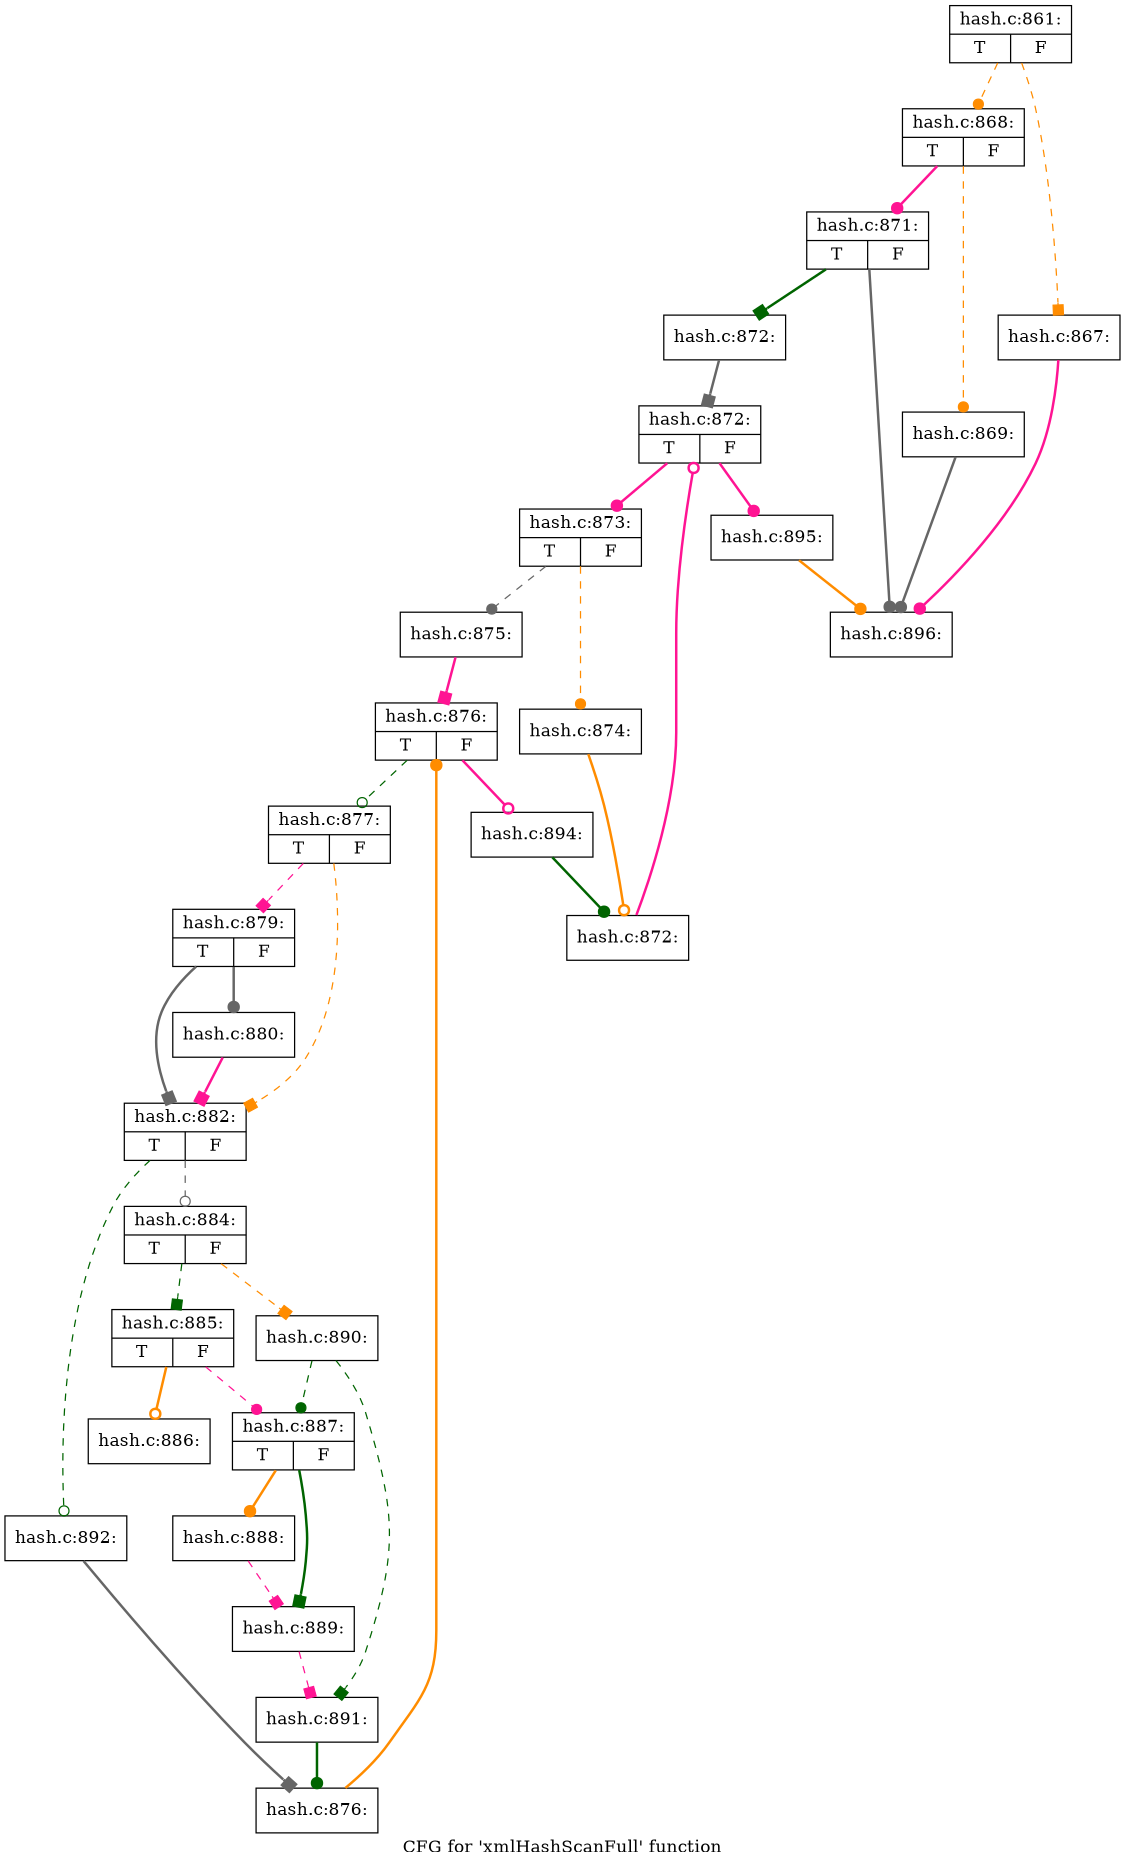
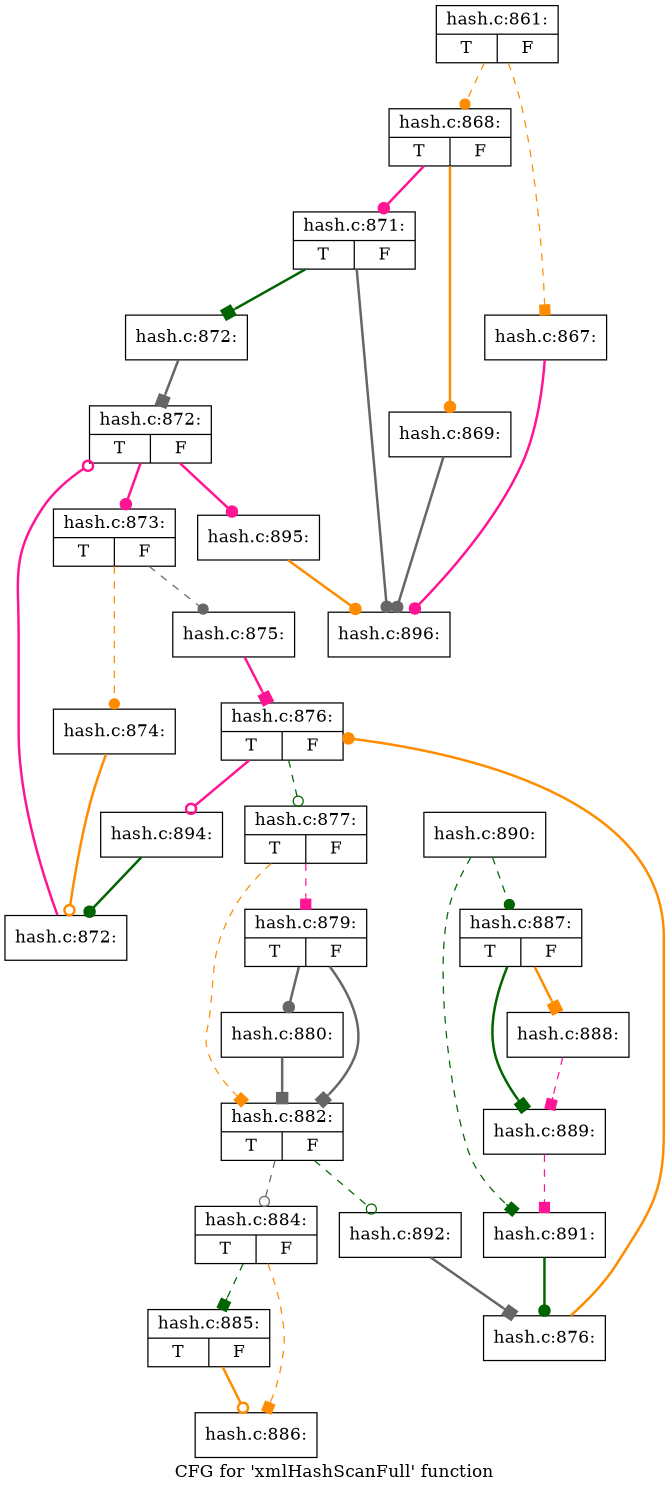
edge "hash.c:868:" -> "hash.c:869:": style dashed -> bold
edge "hash.c:880:" -> "hash.c:882:": color deeppink -> gray40
edge "hash.c:884:" -> "hash.c:890:": now "hash.c:884:" -> "hash.c:886:"
edge "hash.c:885:" -> "hash.c:887:": removed
edge "hash.c:887:" -> "hash.c:888:": arrowhead dot -> box
